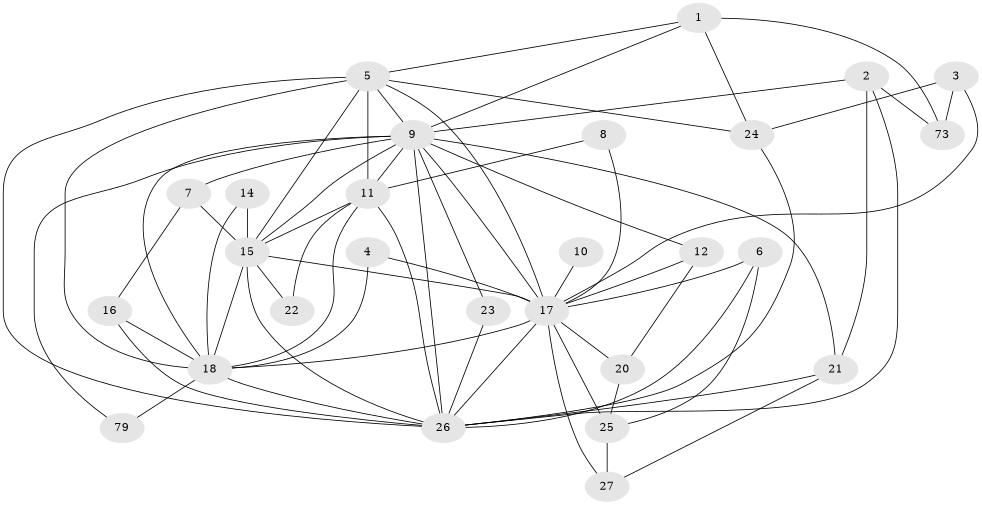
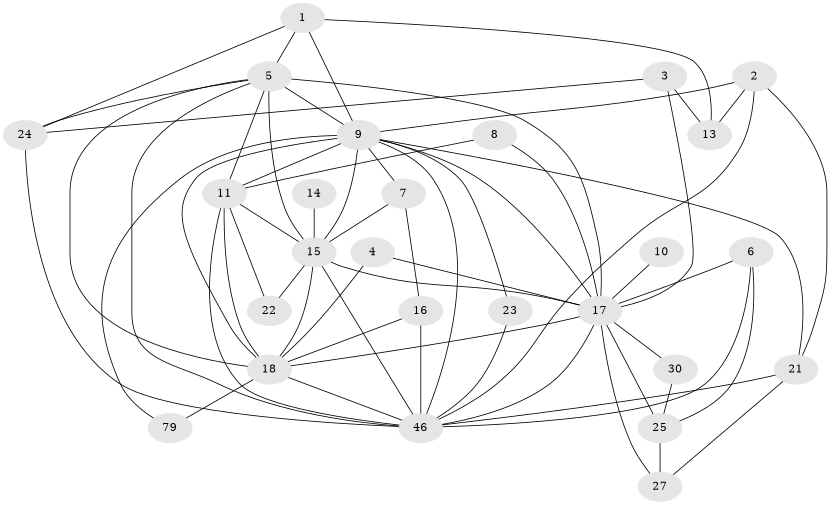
node "73": label "73" -> "13"
node "12": removed
edge "14" -- "18": removed
node "20": label "20" -> "30"
node "26": label "26" -> "46"
